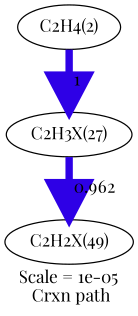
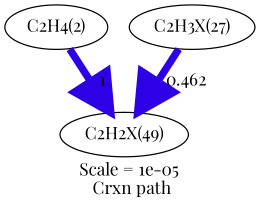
edge "C2H4(2)" -> "C2H3X(27)": now "C2H4(2)" -> "C2H2X(49)"
edge "C2H3X(27)" -> "C2H2X(49)": label " 0.962" -> " 0.462"
